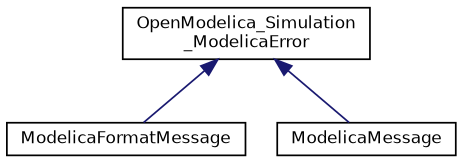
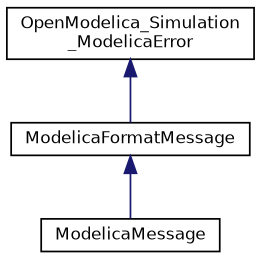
edge "ModelicaMessage" -> "OpenModelica_Simulation _ModelicaError": now "ModelicaMessage" -> "ModelicaFormatMessage"
